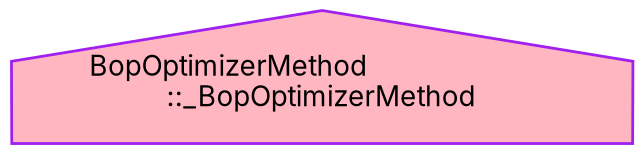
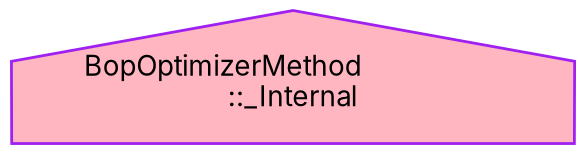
node "BopOptimizerMethod ::_BopOptimizerMethod": label "BopOptimizerMethod ::_BopOptimizerMethod" -> "BopOptimizerMethod ::_Internal"
